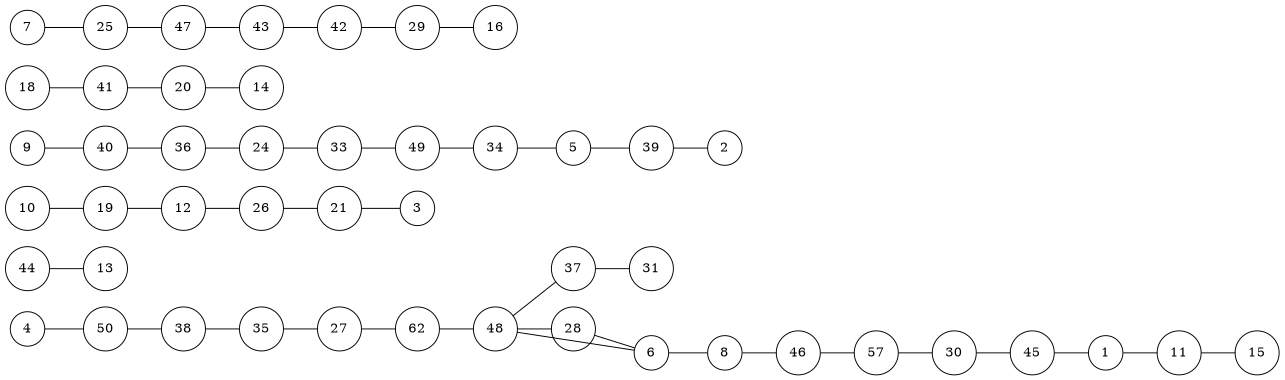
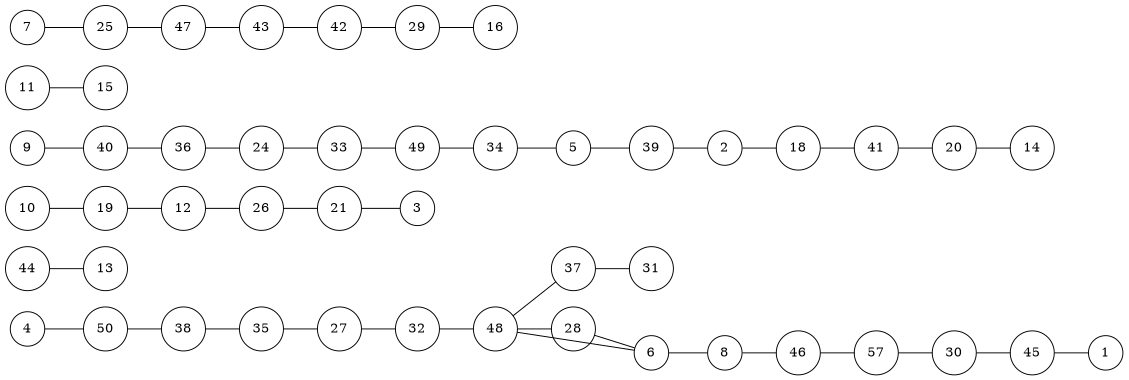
edge "2" -- "18": added
node "62": label "62" -> "32"
edge "1" -- "11": removed
